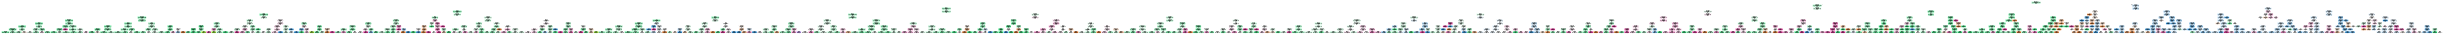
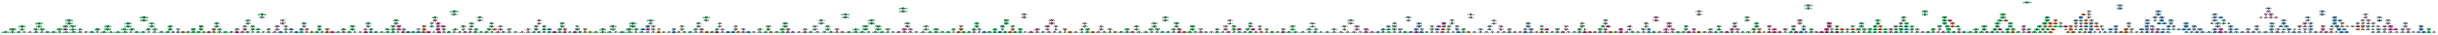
node "gini = 0.693": removed
